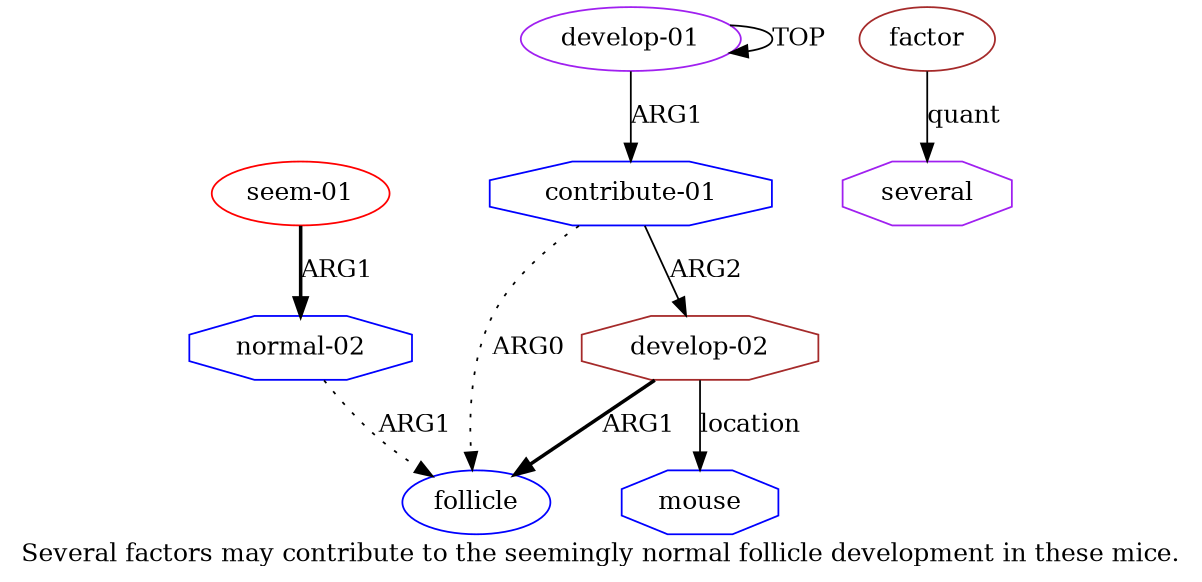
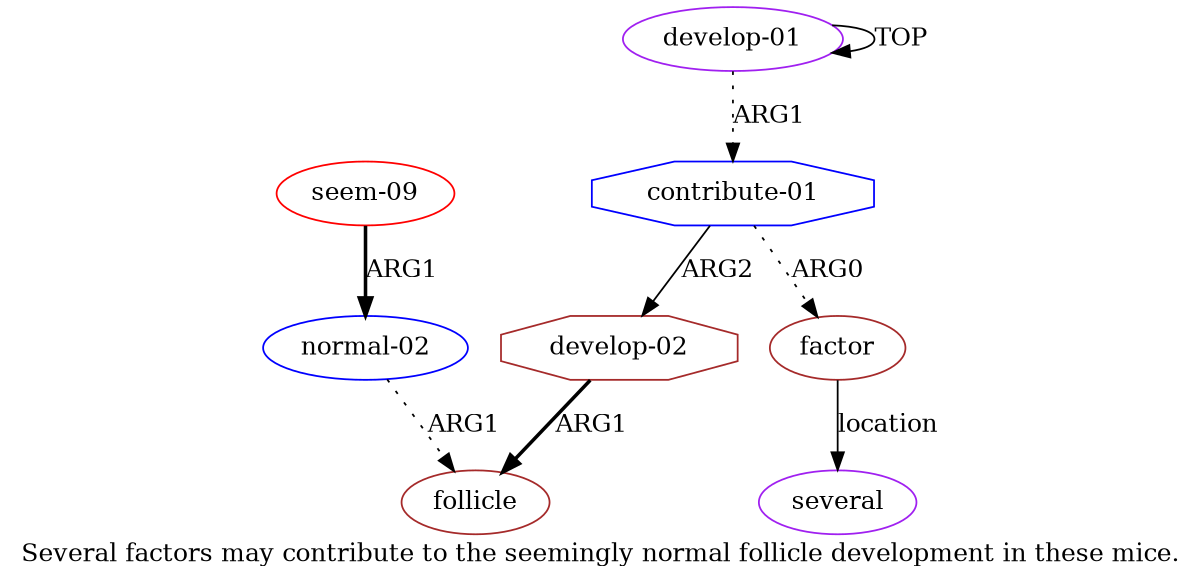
edge "develop-01" -> "contribute-01": style solid -> dotted
edge "factor" -> "several": label "quant" -> "location"
node "seem-01": label "seem-01" -> "seem-09"
node "several": shape octagon -> ellipse
edge "contribute-01" -> "follicle": now "contribute-01" -> "factor"
node "normal-02": shape octagon -> ellipse
node "follicle": color blue -> brown
node "mouse": removed
